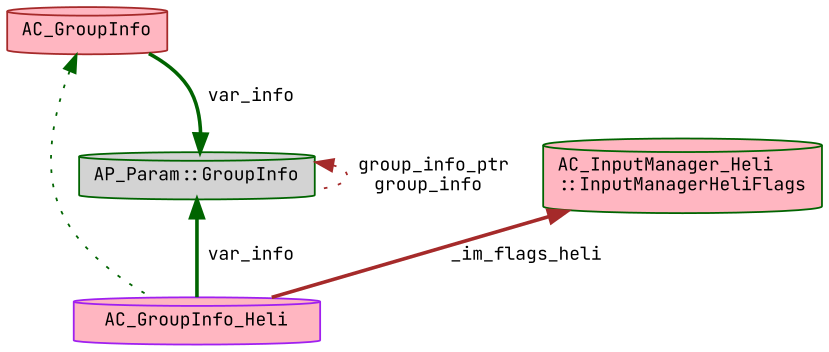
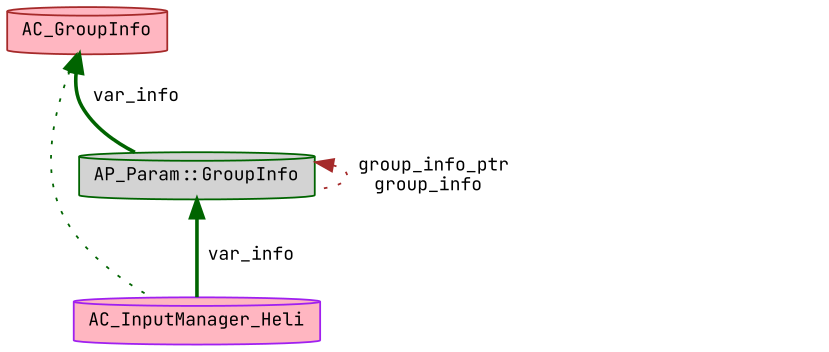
edge "AC_GroupInfo" -> "AP_Param::GroupInfo": reversed
node "AC_InputManager_Heli ::InputManagerHeliFlags": removed
node "AC_GroupInfo_Heli": label "AC_GroupInfo_Heli" -> "AC_InputManager_Heli"
